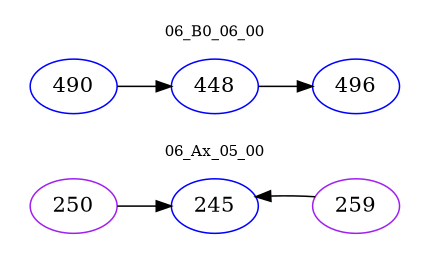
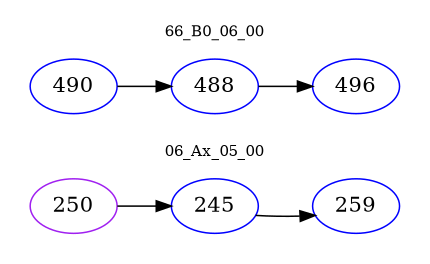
cluster "06_B0_06_00": label "06_B0_06_00" -> "66_B0_06_00"
node "448": label "448" -> "488"
edge "259" -> "245": reversed
node "259": color purple -> blue
